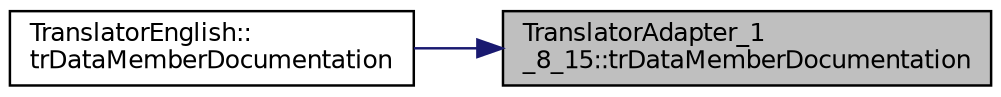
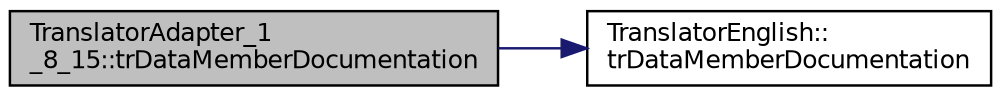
edge "TranslatorEnglish:: trDataMemberDocumentation" -> "TranslatorAdapter_1 _8_15::trDataMemberDocumentation": reversed
